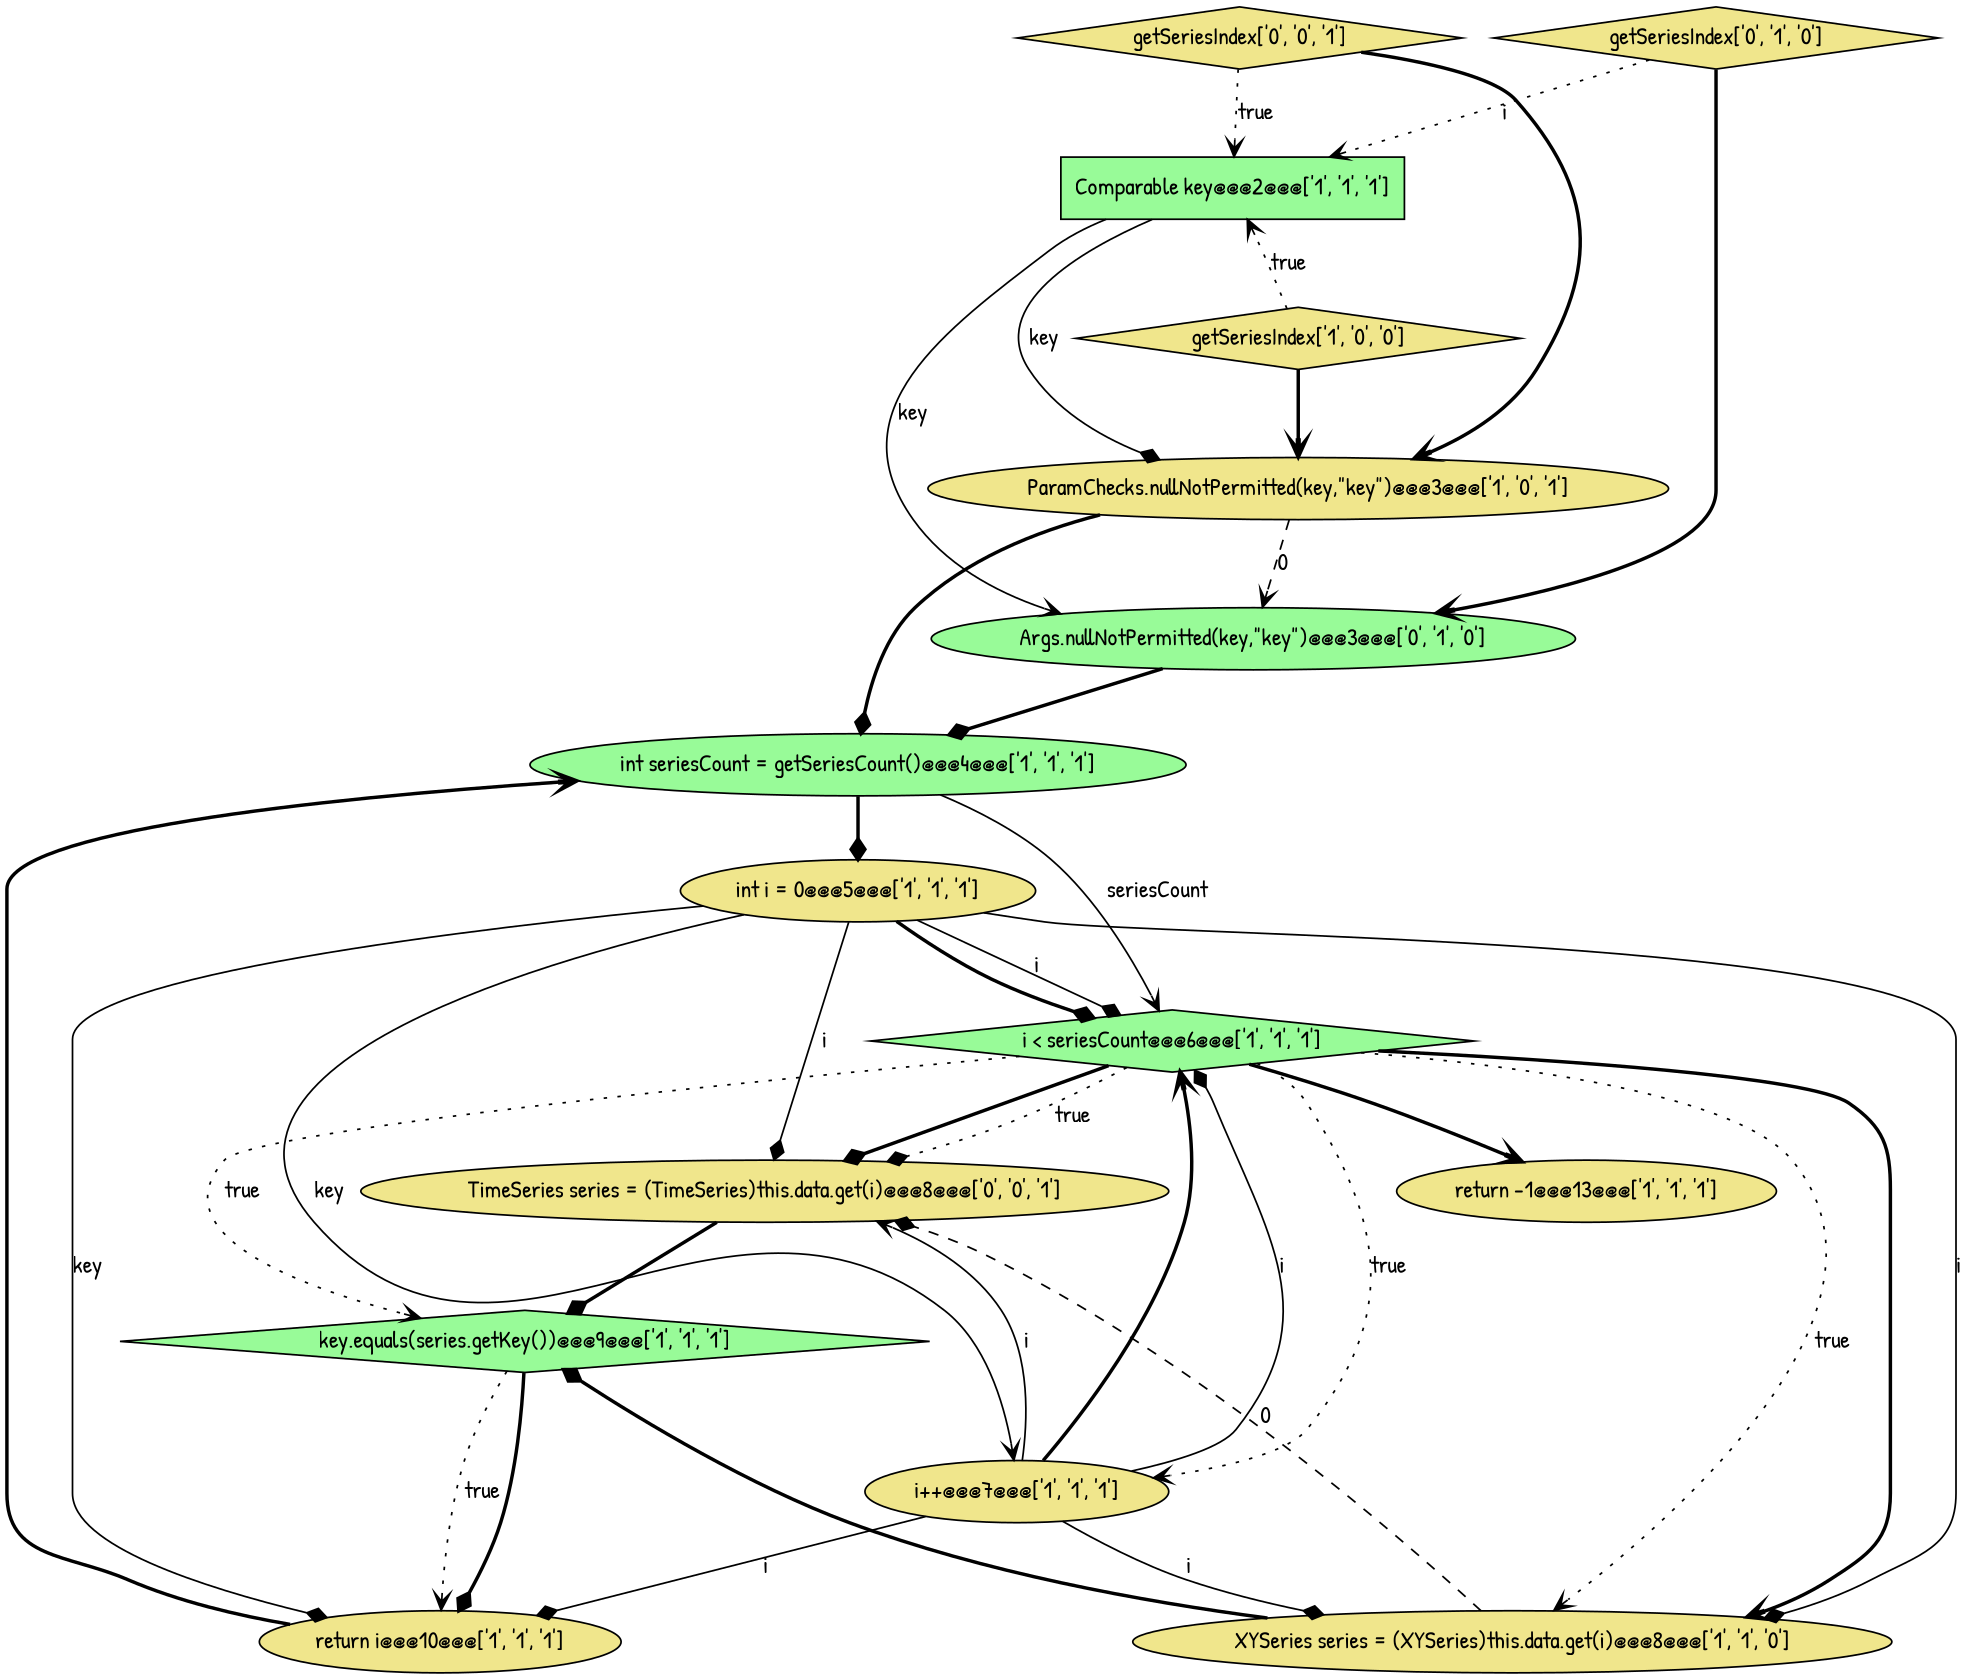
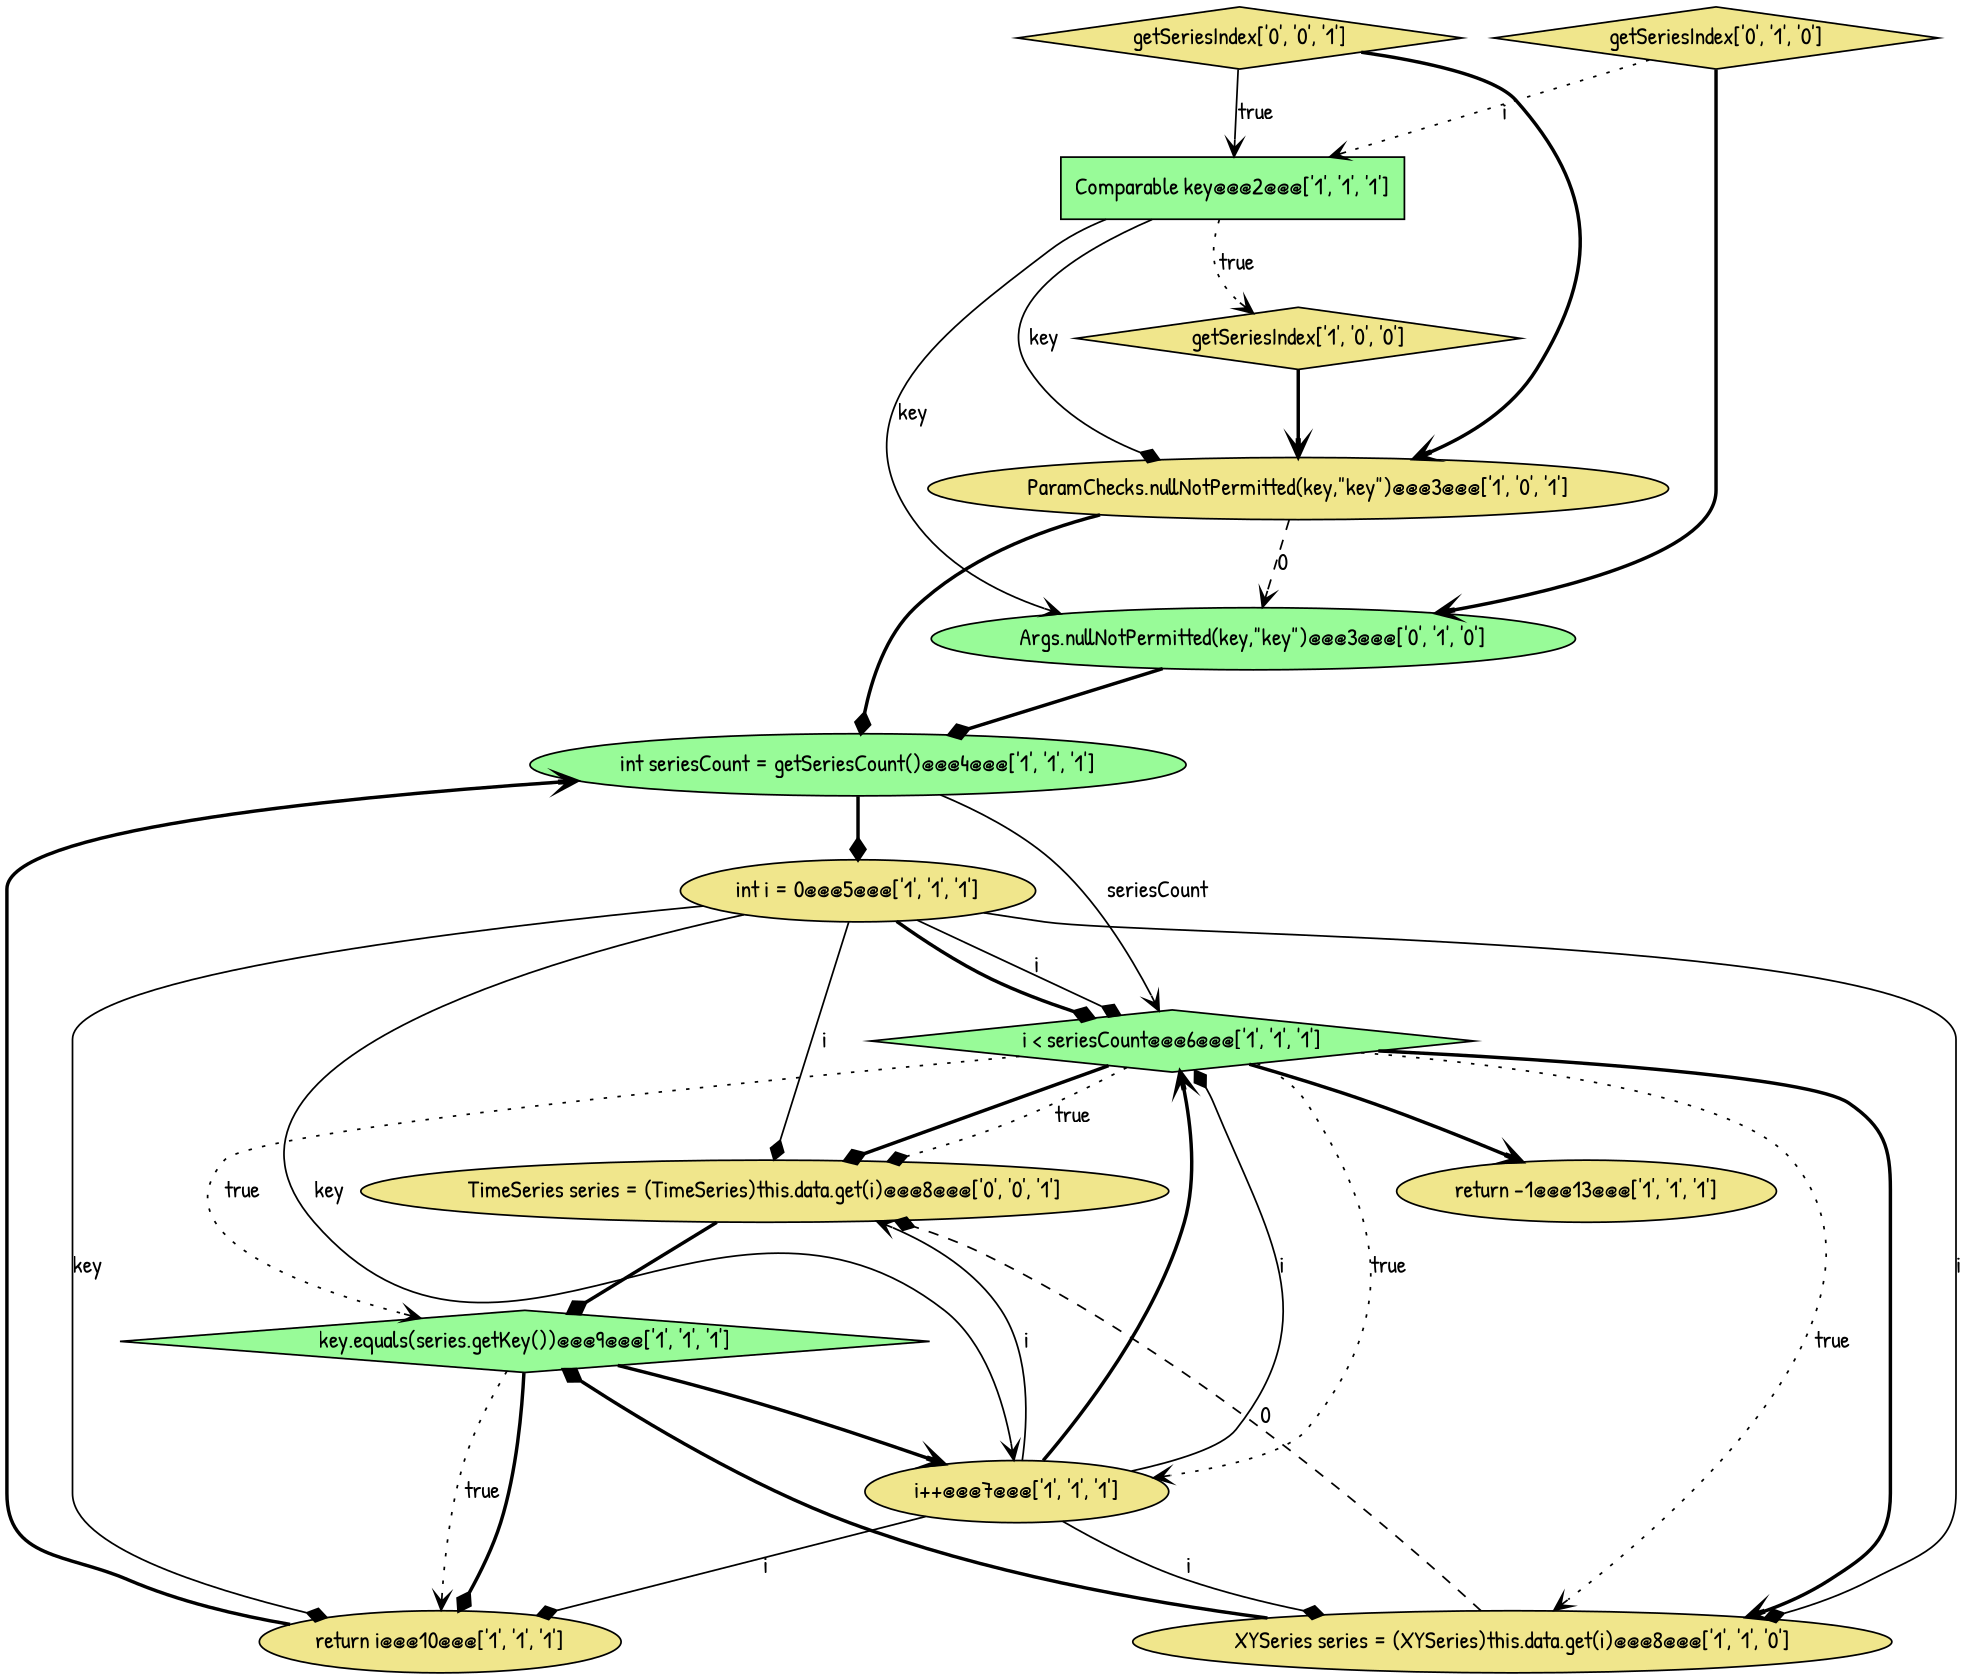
edge "getSeriesIndex['0', '0', '1']" -> "Comparable key@@@2@@@['1', '1', '1']": style dotted -> solid
edge "getSeriesIndex['1', '0', '0']" -> "Comparable key@@@2@@@['1', '1', '1']": reversed
edge "key.equals(series.getKey())@@@9@@@['1', '1', '1']" -> "i++@@@7@@@['1', '1', '1']": added
